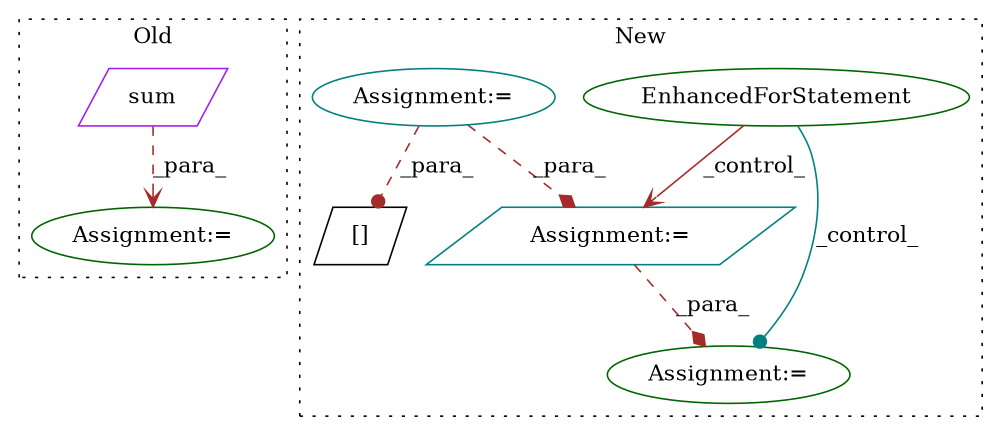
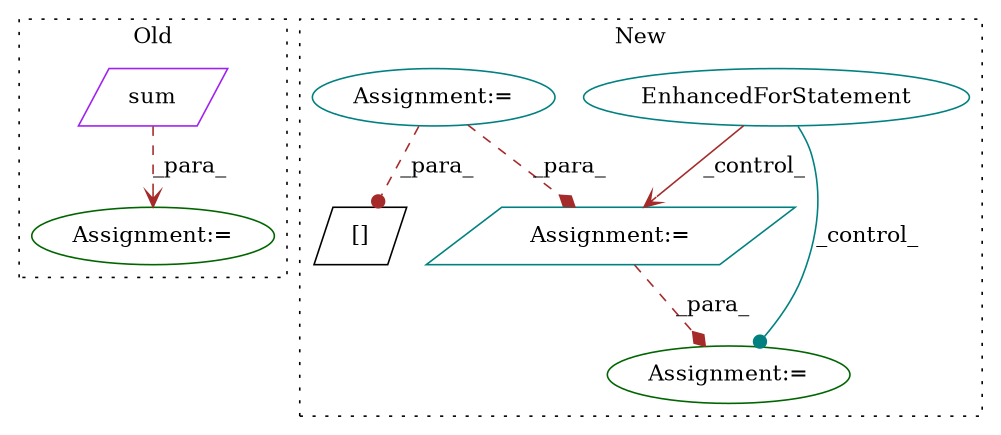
node "EnhancedForStatement": color darkgreen -> teal
